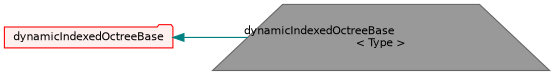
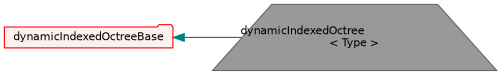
node "dynamicIndexedOctreeBase < Type >": label "dynamicIndexedOctreeBase < Type >" -> "dynamicIndexedOctree < Type >"
